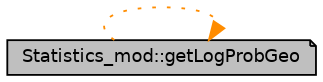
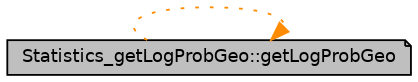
node "Statistics_mod::getLogProbGeo": label "Statistics_mod::getLogProbGeo" -> "Statistics_getLogProbGeo::getLogProbGeo"
